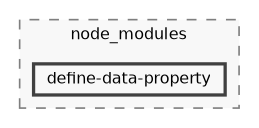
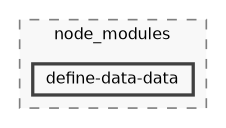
node "define-data-property": label "define-data-property" -> "define-data-data"
